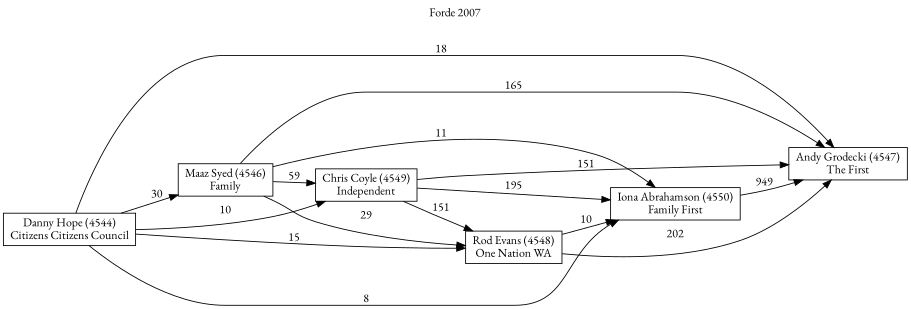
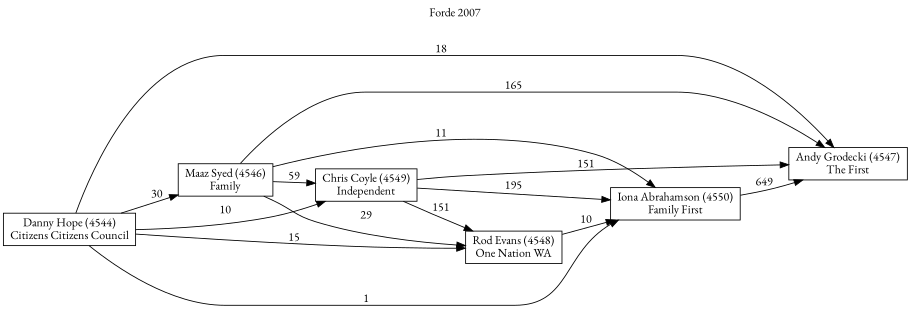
edge "Iona Abrahamson (4550) Family First" -> "Andy Grodecki (4547) The First": label "949" -> "649"
edge "Rod Evans (4548) One Nation WA" -> "Andy Grodecki (4547) The First": removed, label "202"
edge "Danny Hope (4544) Citizens Citizens Council" -> "Iona Abrahamson (4550) Family First": label "8" -> "1"
